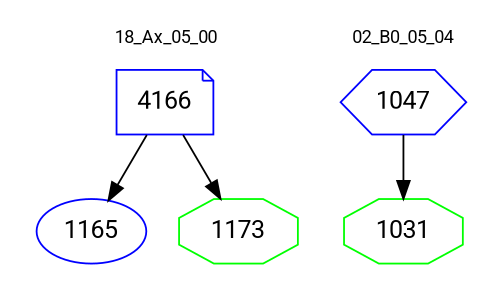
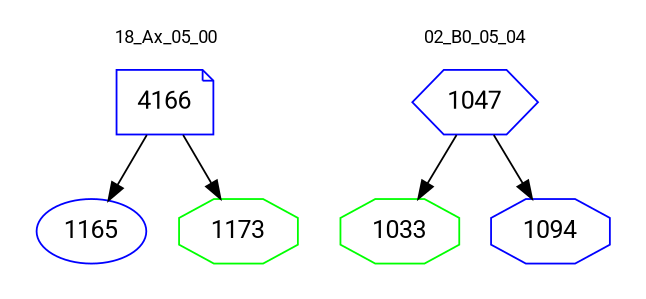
node "1031": label "1031" -> "1033"
node "1094": added
